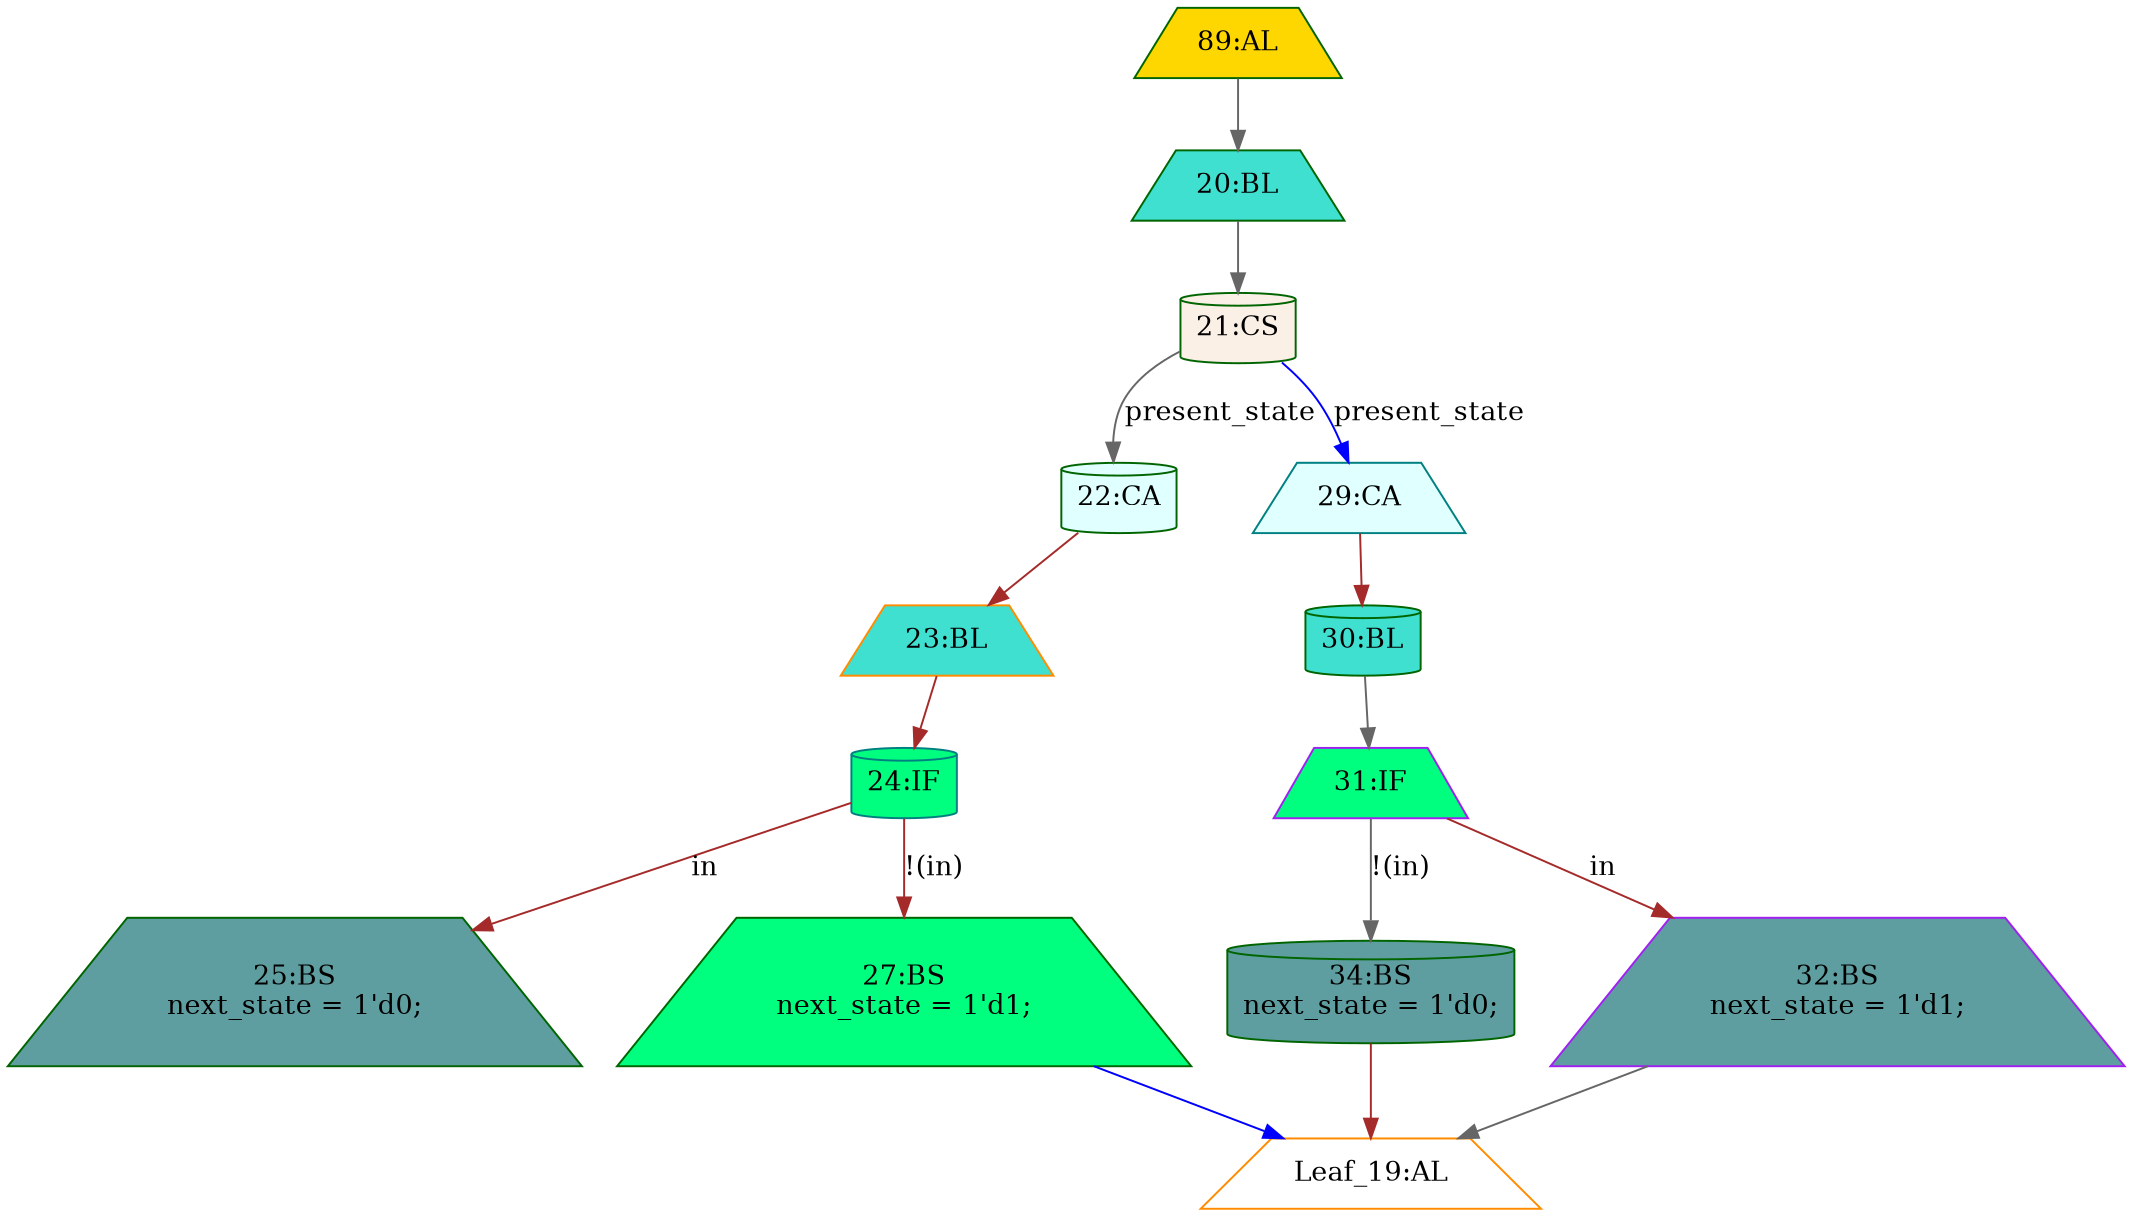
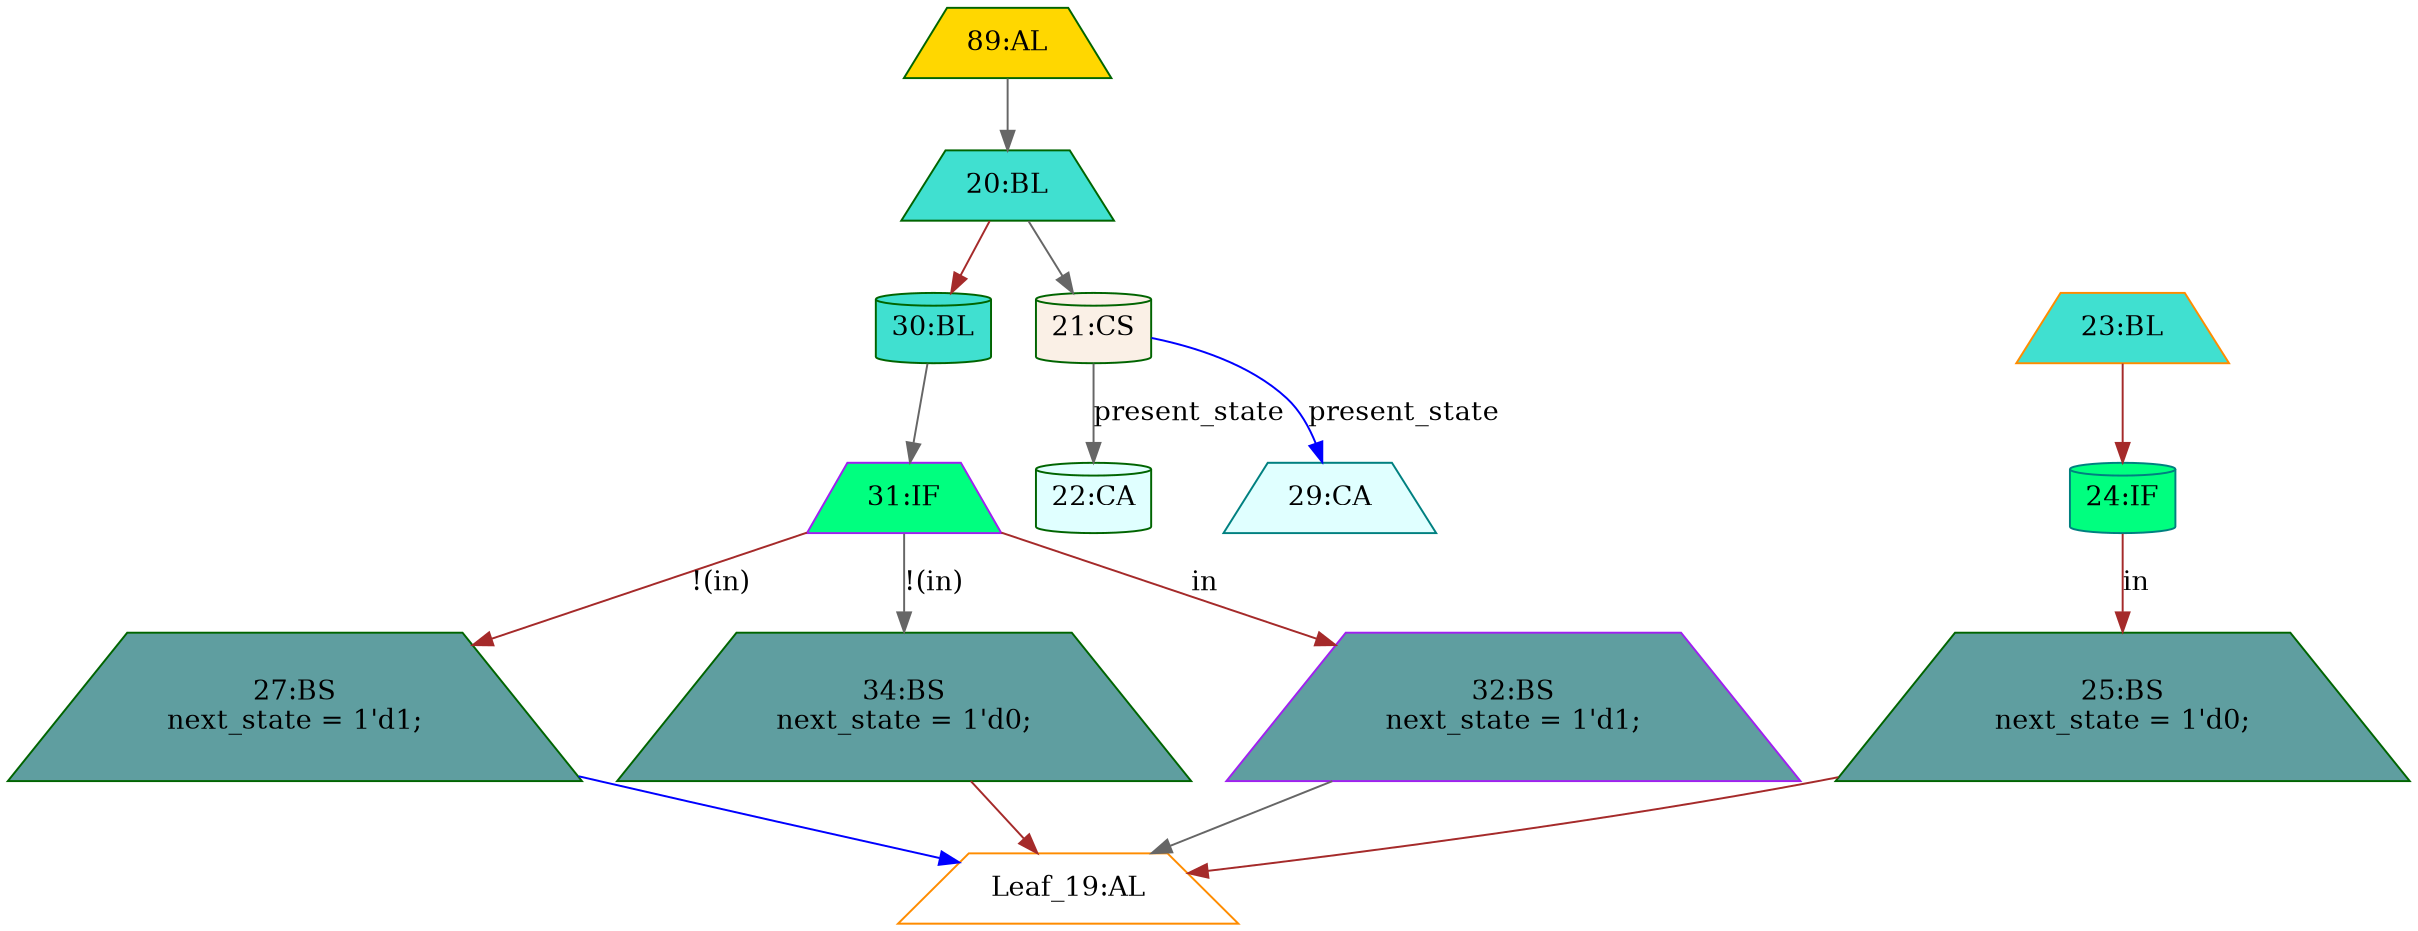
edge "29:CA" -> "30:BL": now "20:BL" -> "30:BL"
edge "22:CA" -> "23:BL": removed
edge "25:BS next_state = 1'd0;" -> "Leaf_19:AL": added
edge "24:IF" -> "27:BS next_state = 1'd1;": now "31:IF" -> "27:BS next_state = 1'd1;"
node "27:BS next_state = 1'd1;": fillcolor springgreen -> cadetblue
node "34:BS next_state = 1'd0;": shape cylinder -> trapezium
